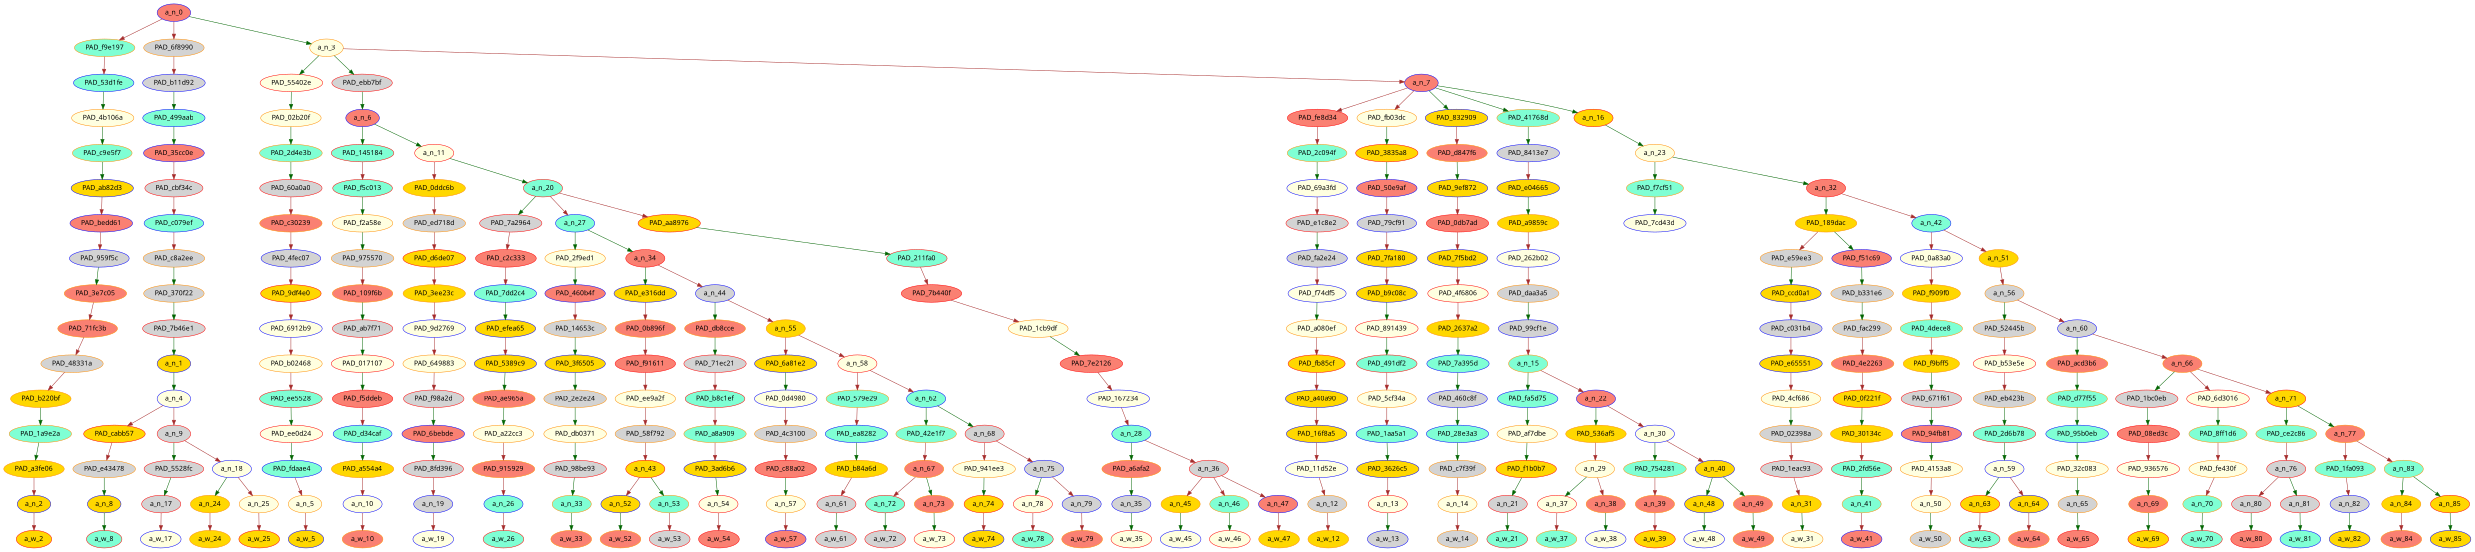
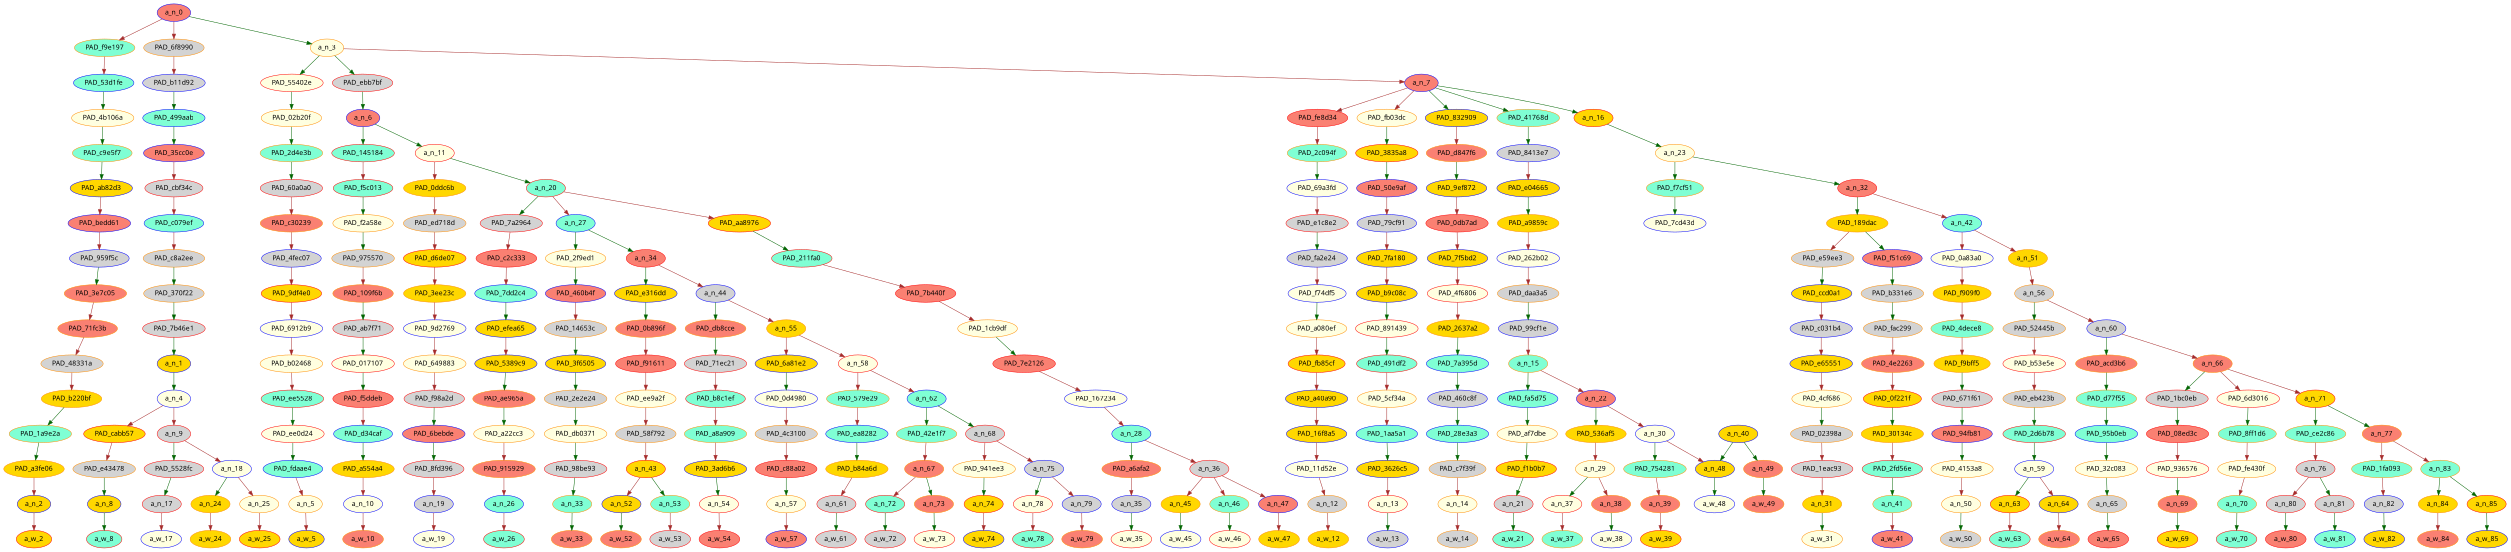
edge "PAD_e316dd" -> "PAD_0b896f": color brown -> darkgreen
edge "a_n_30" -> "a_n_40": now "a_n_30" -> "a_n_48"
edge "PAD_a6afa2" -> "a_n_35": color darkgreen -> brown
